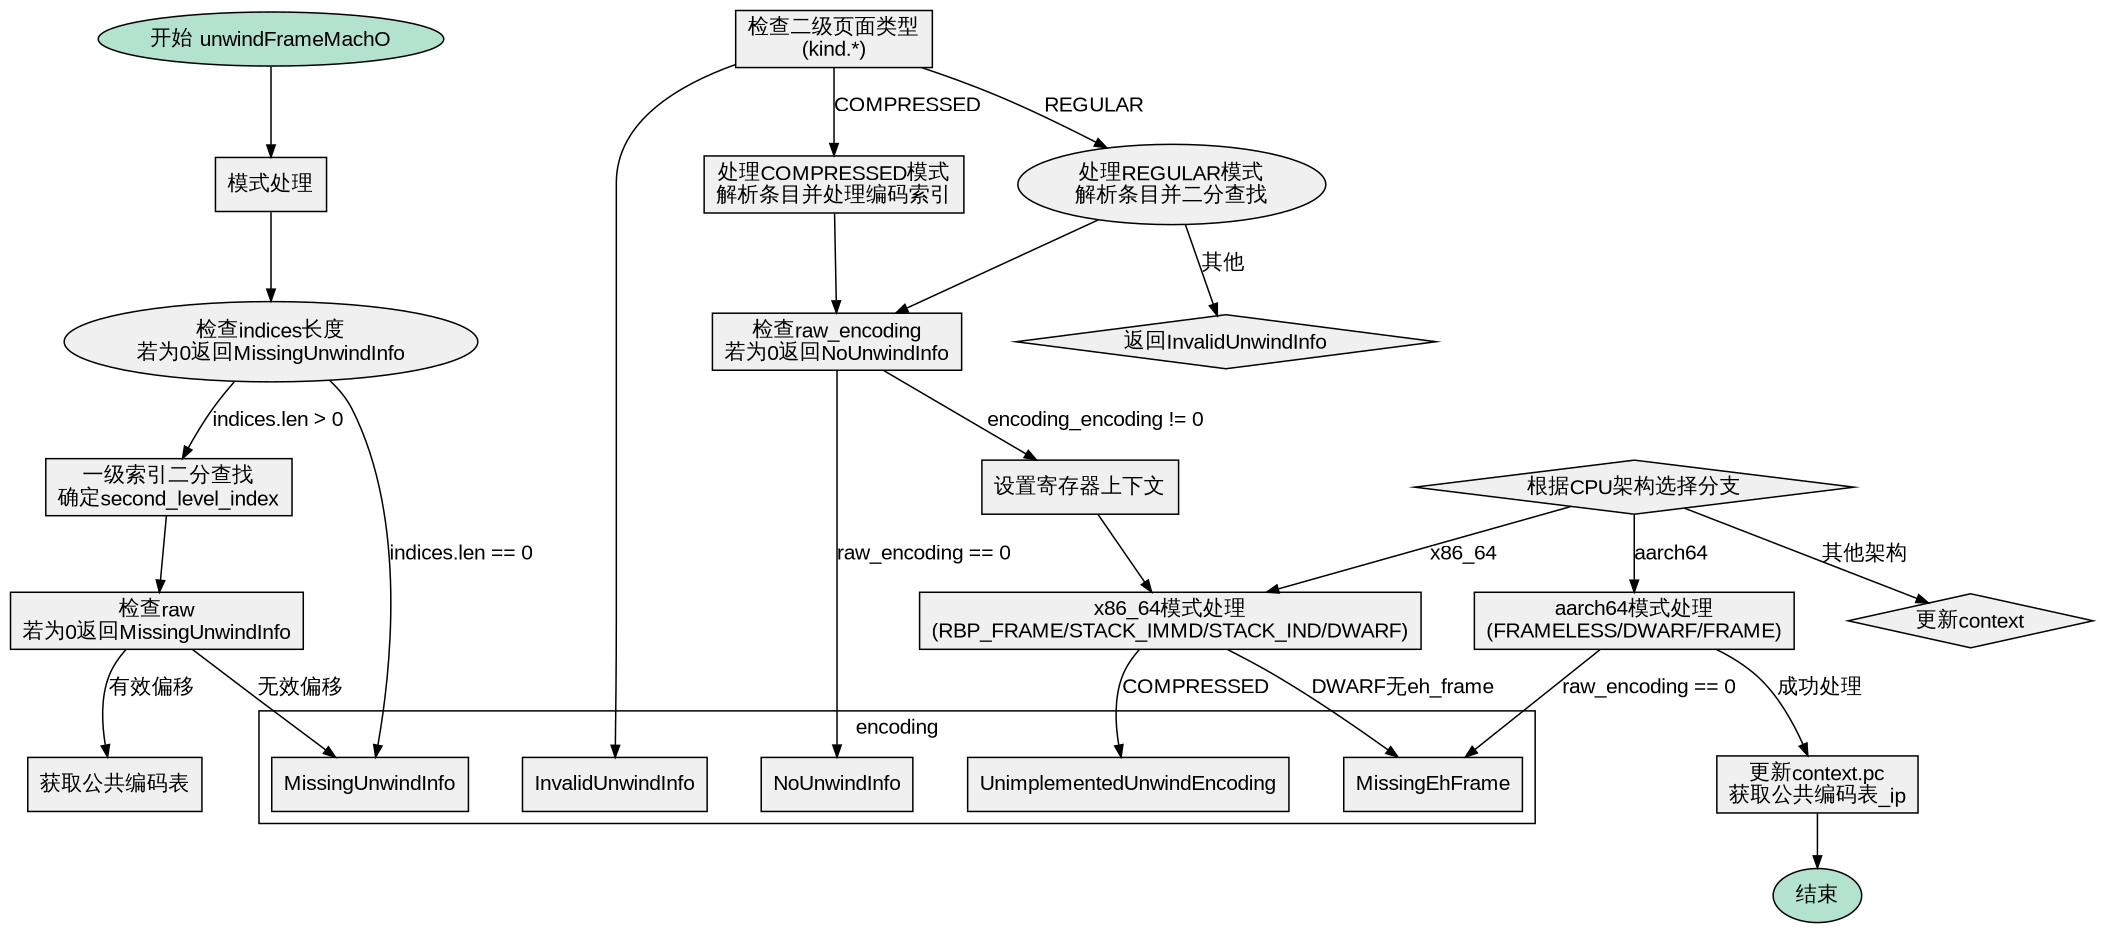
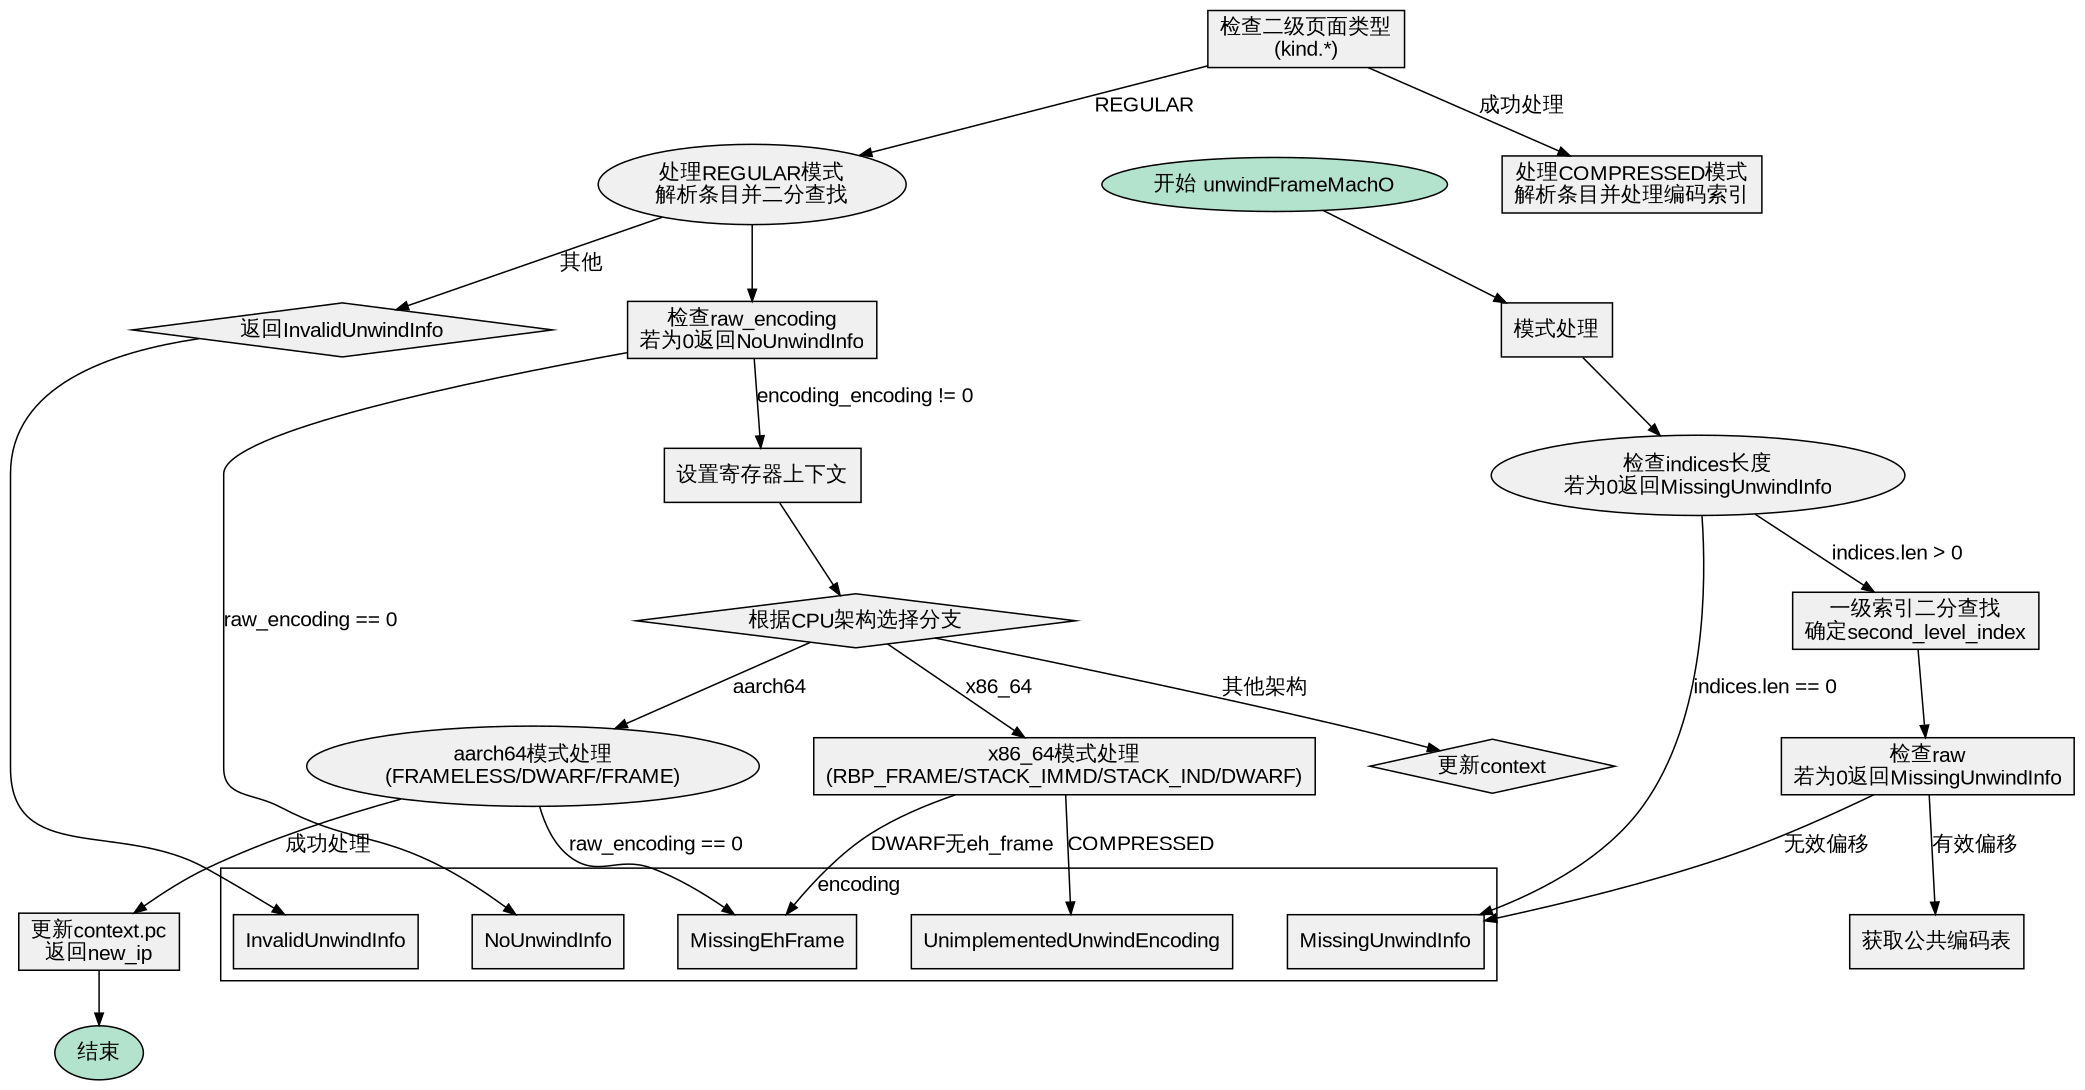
edge "检查二级页面类型 (kind.*)" -> "处理COMPRESSED模式 解析条目并处理编码索引": label "COMPRESSED" -> "成功处理"
edge "处理COMPRESSED模式 解析条目并处理编码索引" -> "检查raw_encoding 若为0返回NoUnwindInfo": removed
edge "检查二级页面类型 (kind.*)" -> "InvalidUnwindInfo": now "返回InvalidUnwindInfo" -> "InvalidUnwindInfo"
edge "设置寄存器上下文" -> "x86_64模式处理 (RBP_FRAME/STACK_IMMD/STACK_IND/DWARF)": now "设置寄存器上下文" -> "根据CPU架构选择分支"
node "aarch64模式处理 (FRAMELESS/DWARF/FRAME)": shape box -> ellipse
node "更新context.pc 获取公共编码表_ip": label "更新context.pc 获取公共编码表_ip" -> "更新context.pc 返回new_ip"
